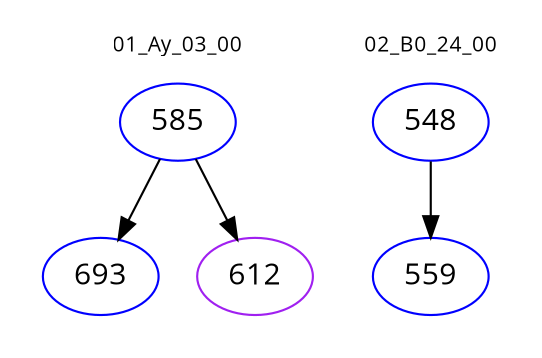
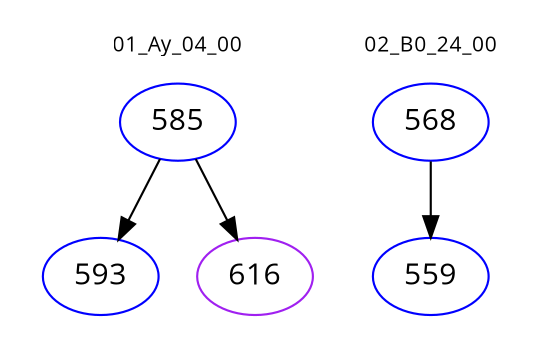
cluster "01_Ay_03_00": label "01_Ay_03_00" -> "01_Ay_04_00"
node "548": label "548" -> "568"
node "693": label "693" -> "593"
node "612": label "612" -> "616"
